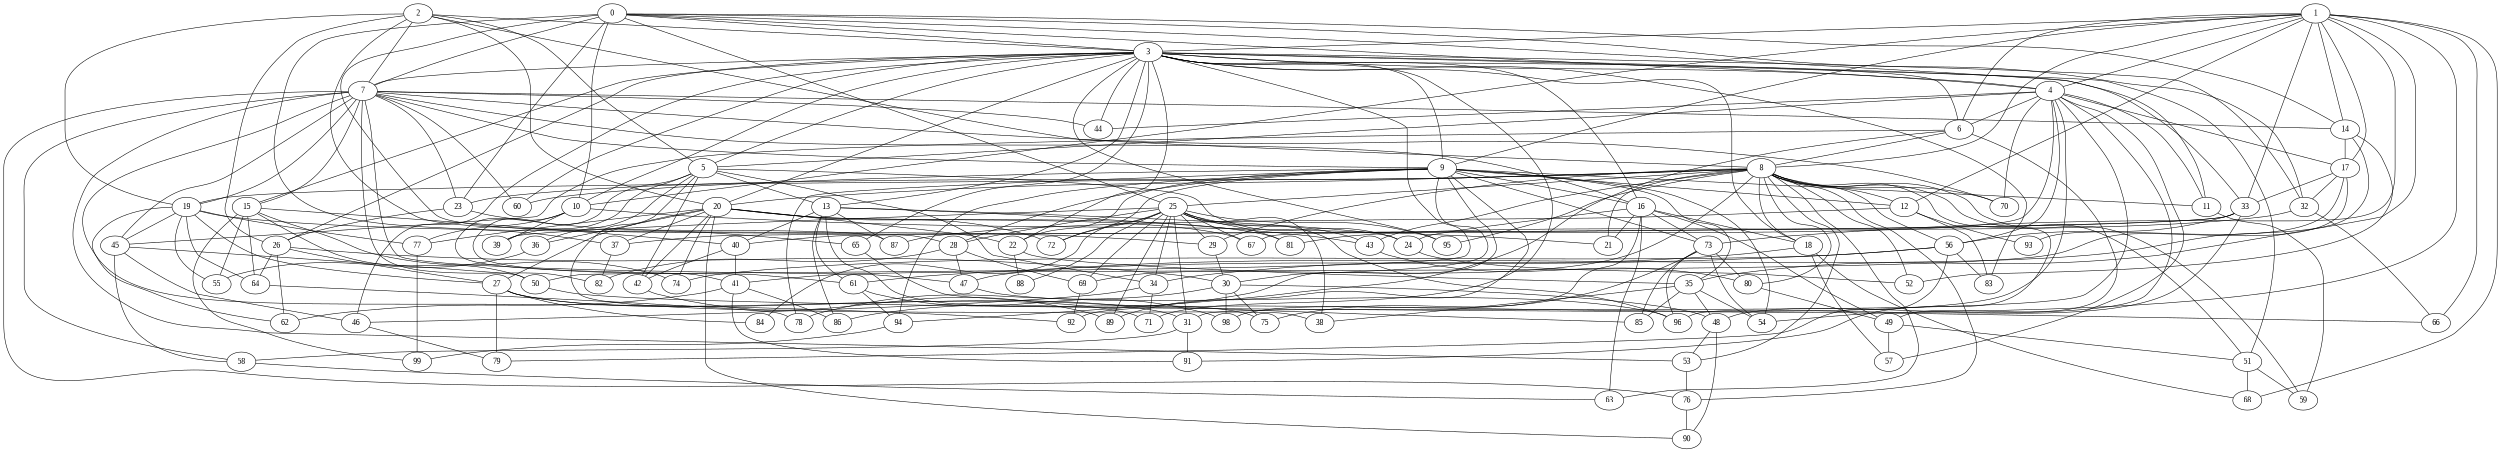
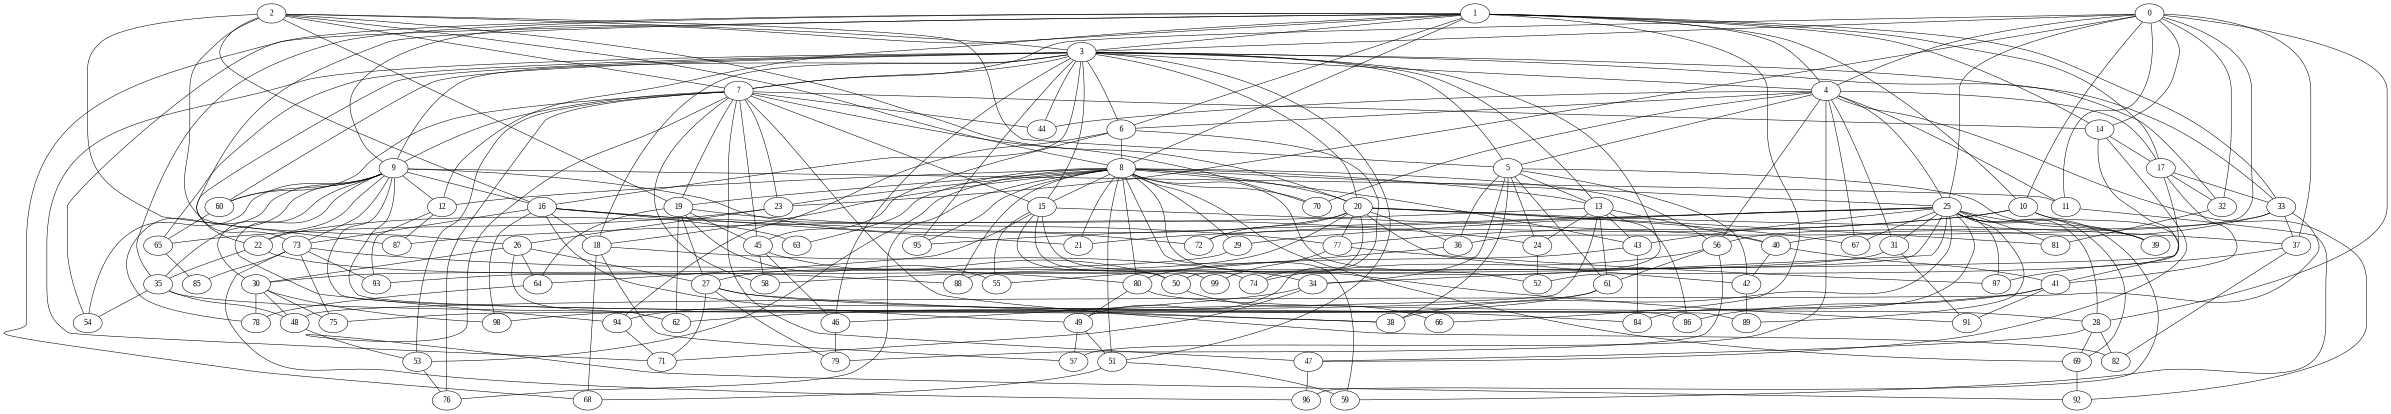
edge "3" -- "26": removed
edge "3" -- "10": removed
edge "7" -- "16": now "2" -- "16"
edge "8" -- "13": added
edge "8" -- "15": added
edge "9" -- "28": now "80" -- "28"
edge "8" -- "88": added
edge "60" -- "65": added
edge "19" -- "29": removed
edge "0" -- "36": added
edge "32" -- "66": removed
edge "43" -- "84": added
node "83": removed
node "97": added
edge "73" -- "54": now "73" -- "93"
edge "4" -- "96": now "4" -- "25"
edge "27" -- "31": now "27" -- "38"
edge "35" -- "85": removed
edge "94" -- "99": now "94" -- "71"
edge "58" -- "63": removed
node "90": removed
